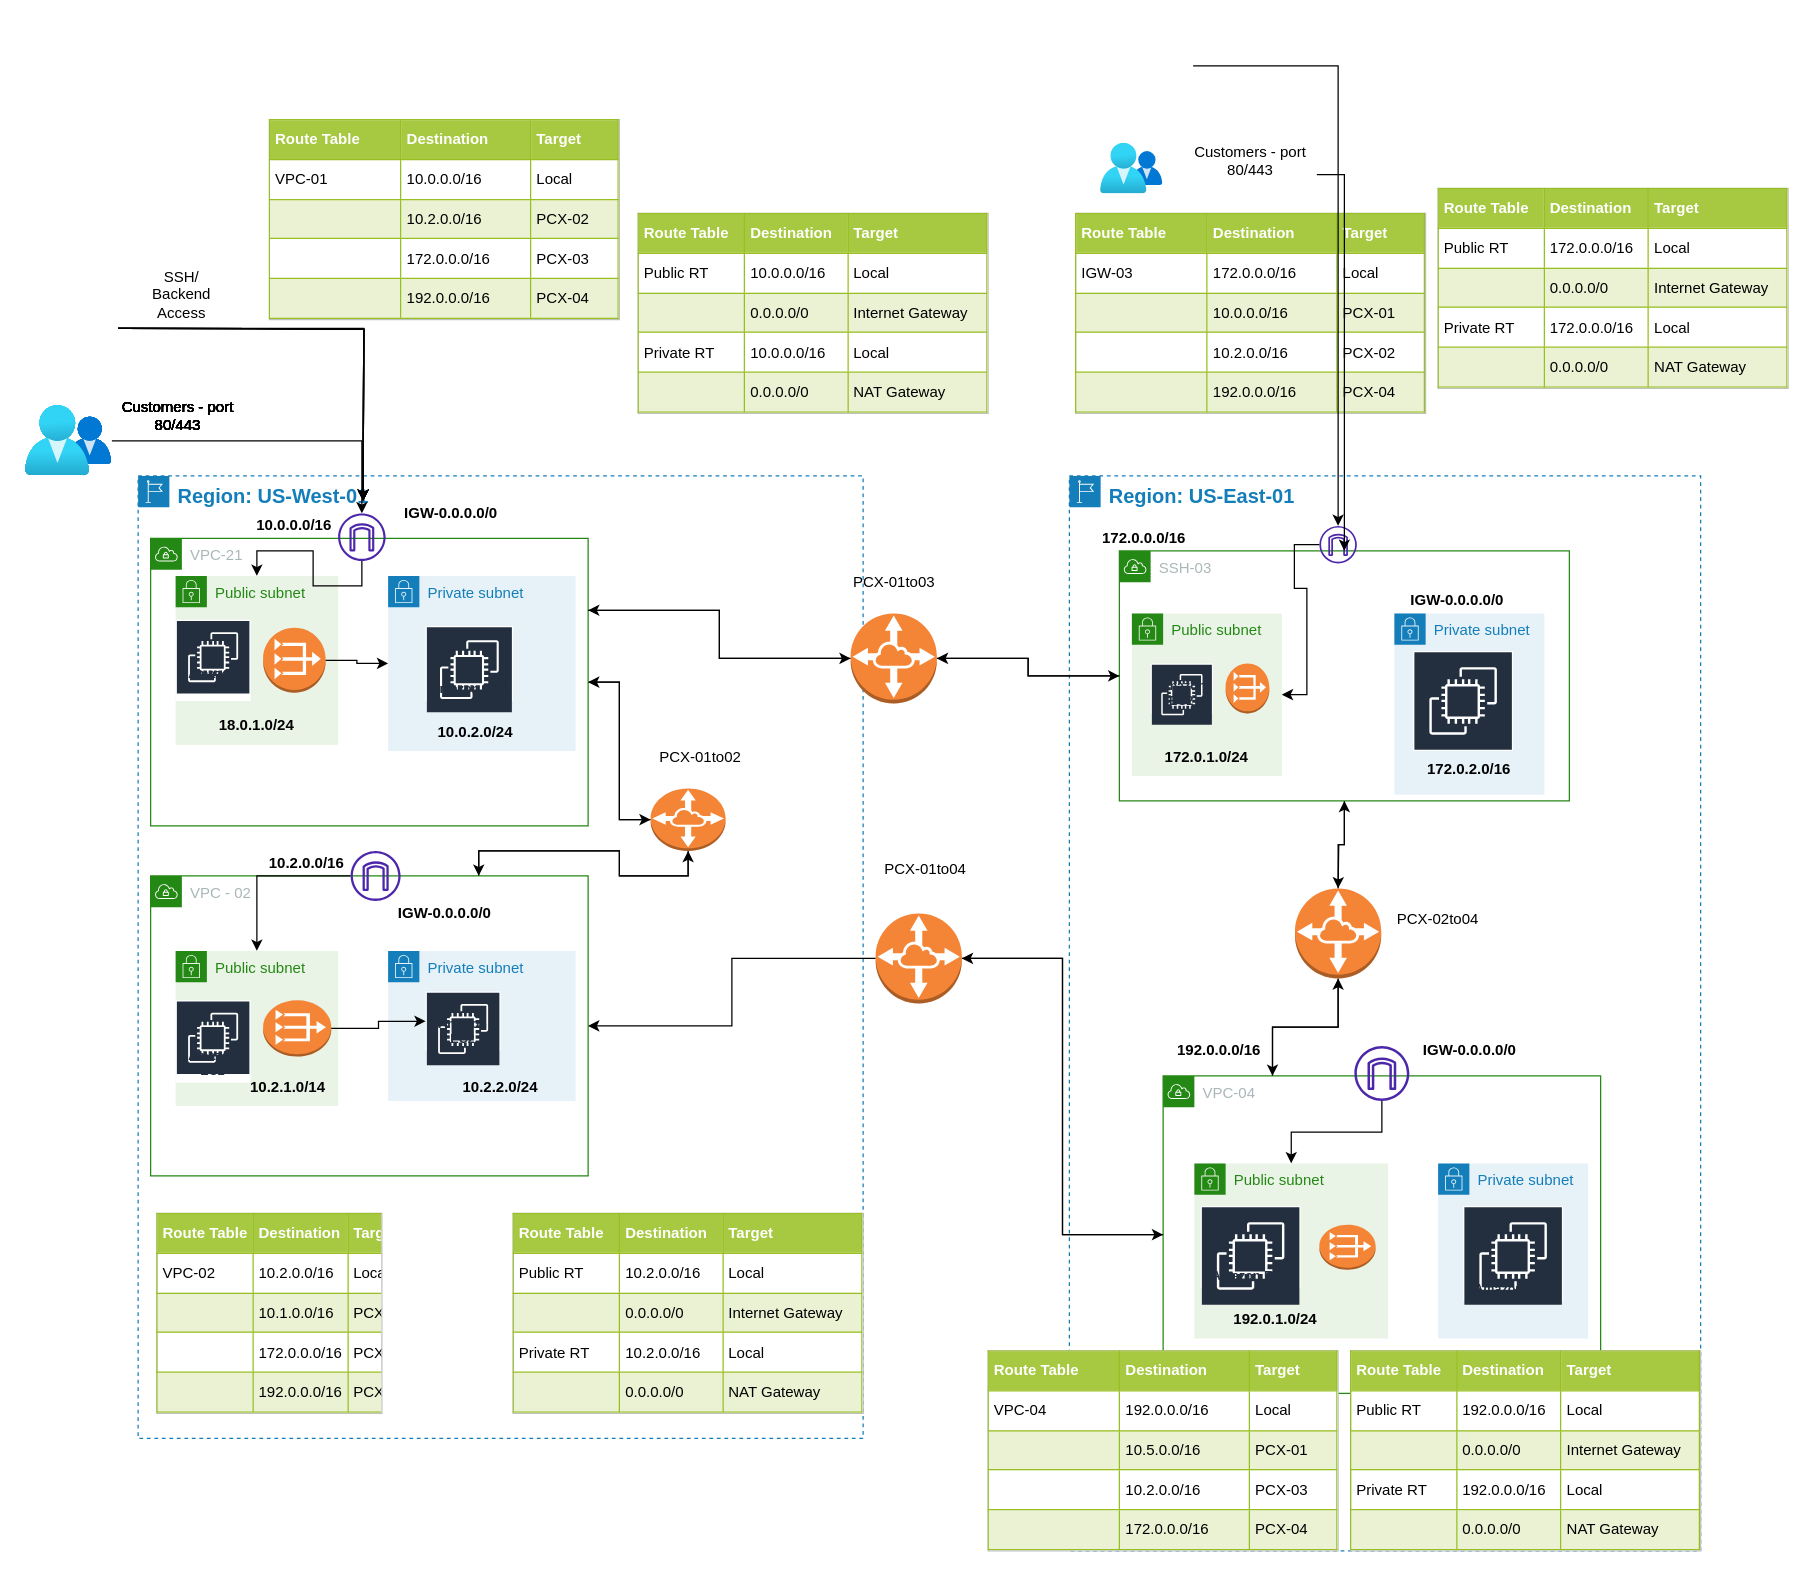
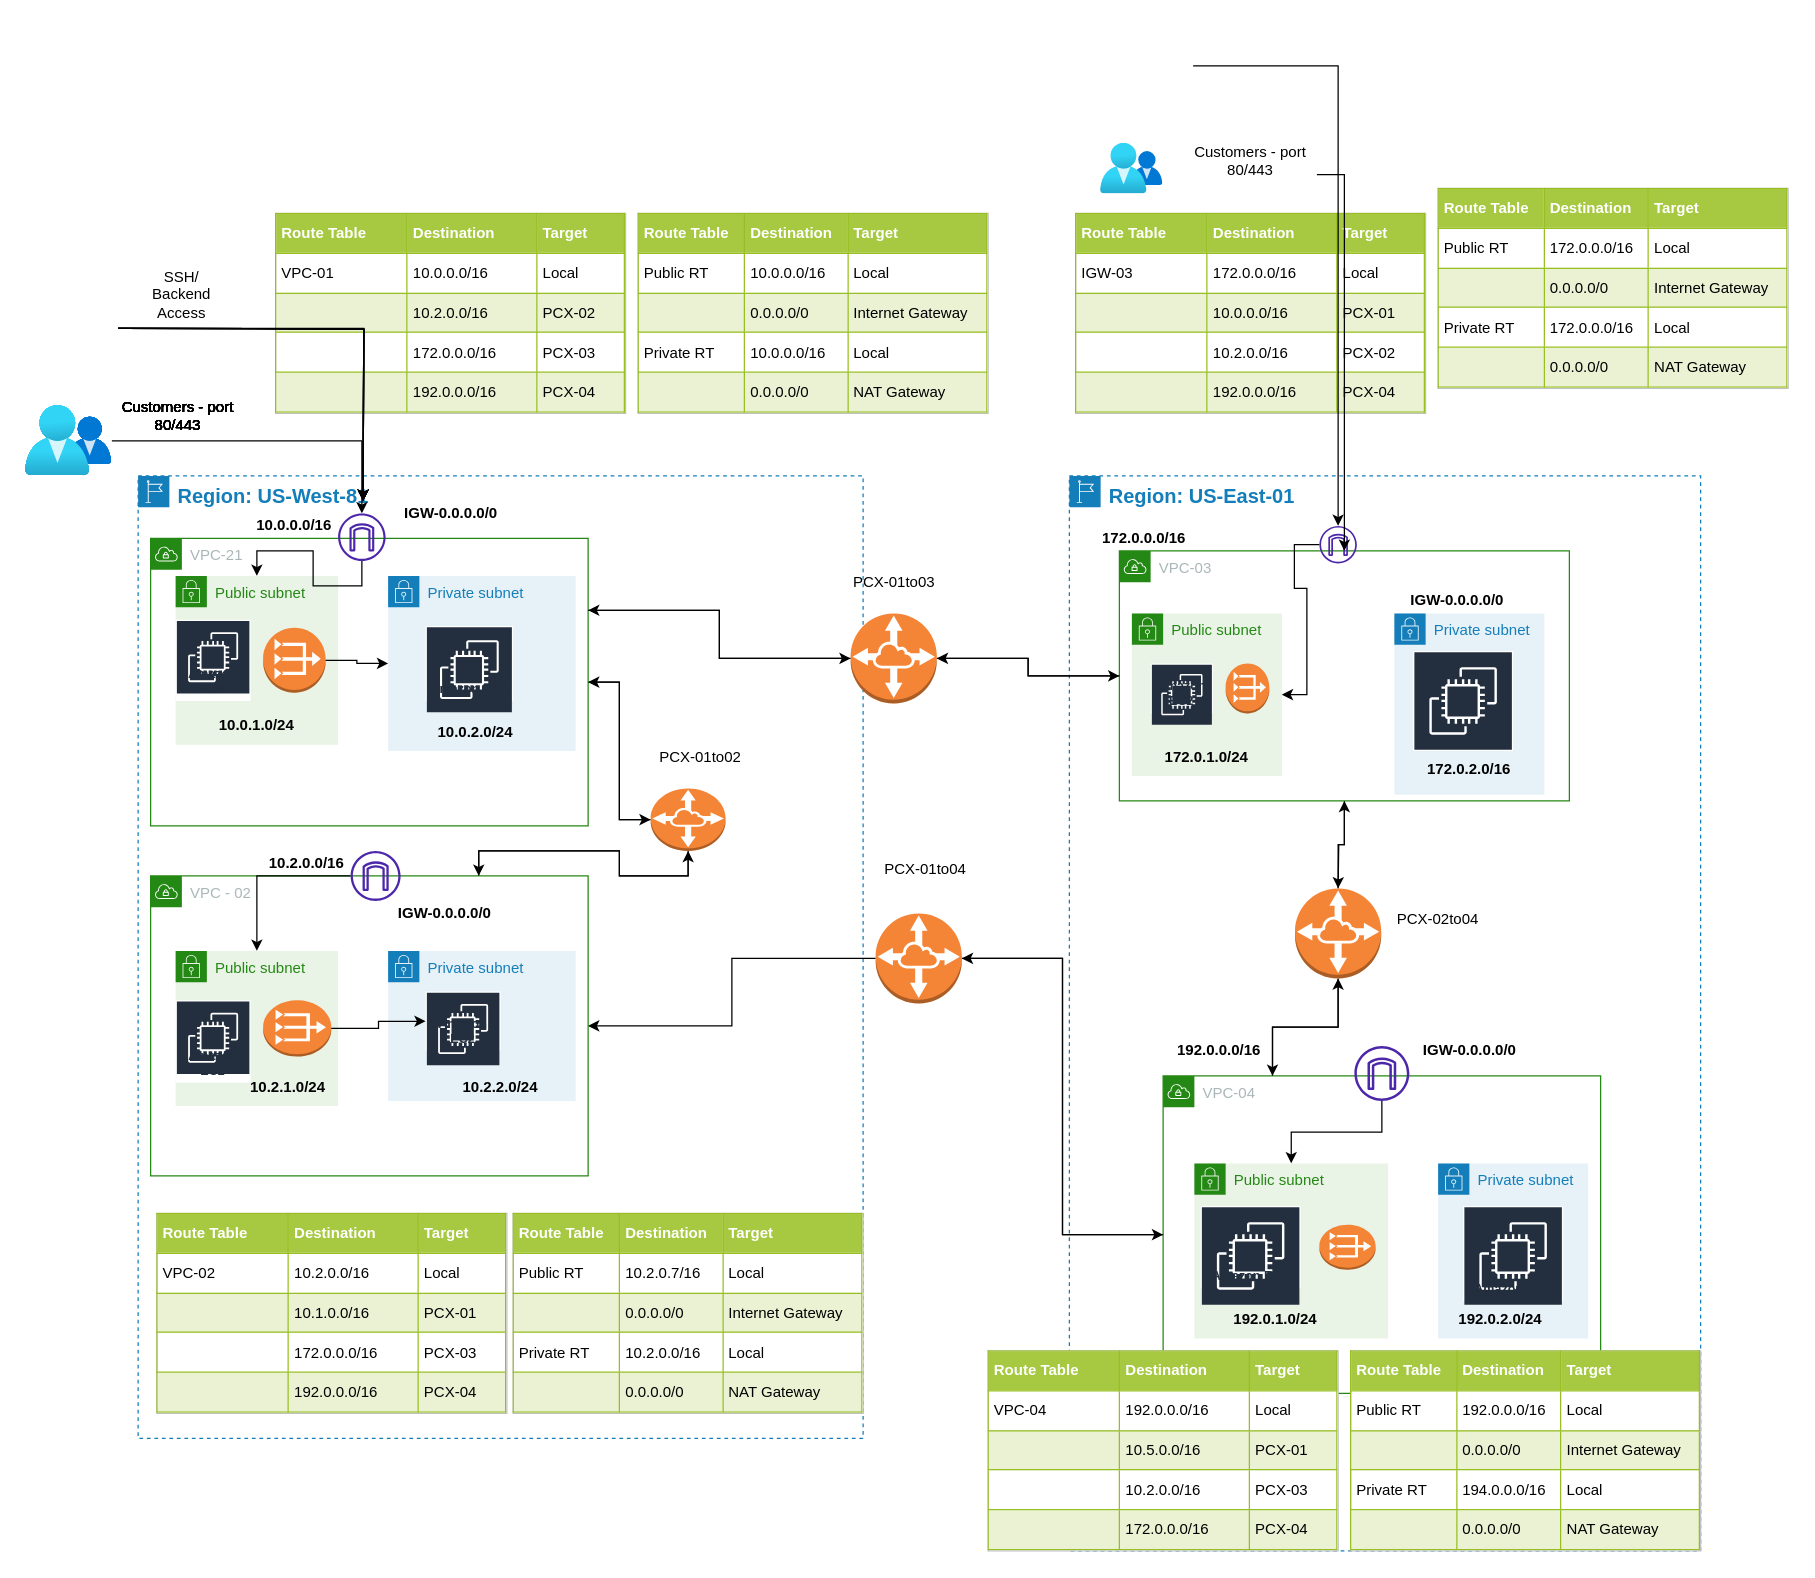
node "Route TableDestinationTarget VPC-01 10.0.0.0/16 Local 10.2.0.0/16 PCX-02 172.0.0.0/16 PCX-03 192.0.0.0/16 PCX-04": moved (444, 219) -> (451, 313)
node "Region: US-West-01": label "Region: US-West-01" -> "Region: US-West-81"
node "SSH-03": label "SSH-03" -> "VPC-03"
node "18.0.1.0/24": label "18.0.1.0/24" -> "10.0.1.0/24"
node "10.2.1.0/14": label "10.2.1.0/14" -> "10.2.1.0/24"
node "Route TableDestinationTarget Public RT 10.2.0.0/16 Local 0.0.0.0/0 Internet Gateway Private RT 10.2.0.0/16 Local 0.0.0.0/0 NAT Gateway": label "Route TableDestinationTarget Public RT 10.2.0.0/16 Local 0.0.0.0/0 Internet Gateway Private RT 10.2.0.0/16 Local 0.0.0.0/0 NAT Gateway" -> "Route TableDestinationTarget Public RT 10.2.0.7/16 Local 0.0.0.0/0 Internet Gateway Private RT 10.2.0.0/16 Local 0.0.0.0/0 NAT Gateway"
node "Route TableDestinationTarget VPC-02 10.2.0.0/16 Local 10.1.0.0/16 PCX-01 172.0.0.0/16 PCX-03 192.0.0.0/16 PCX-04": size 225x200 -> 350x200
node "192.0.2.0/24": added
node "Route TableDestinationTarget Public RT 192.0.0.0/16 Local 0.0.0.0/0 Internet Gateway Private RT 192.0.0.0/16 Local 0.0.0.0/0 NAT Gateway": label "Route TableDestinationTarget Public RT 192.0.0.0/16 Local 0.0.0.0/0 Internet Gateway Private RT 192.0.0.0/16 Local 0.0.0.0/0 NAT Gateway" -> "Route TableDestinationTarget Public RT 192.0.0.0/16 Local 0.0.0.0/0 Internet Gateway Private RT 194.0.0.0/16 Local 0.0.0.0/0 NAT Gateway"
